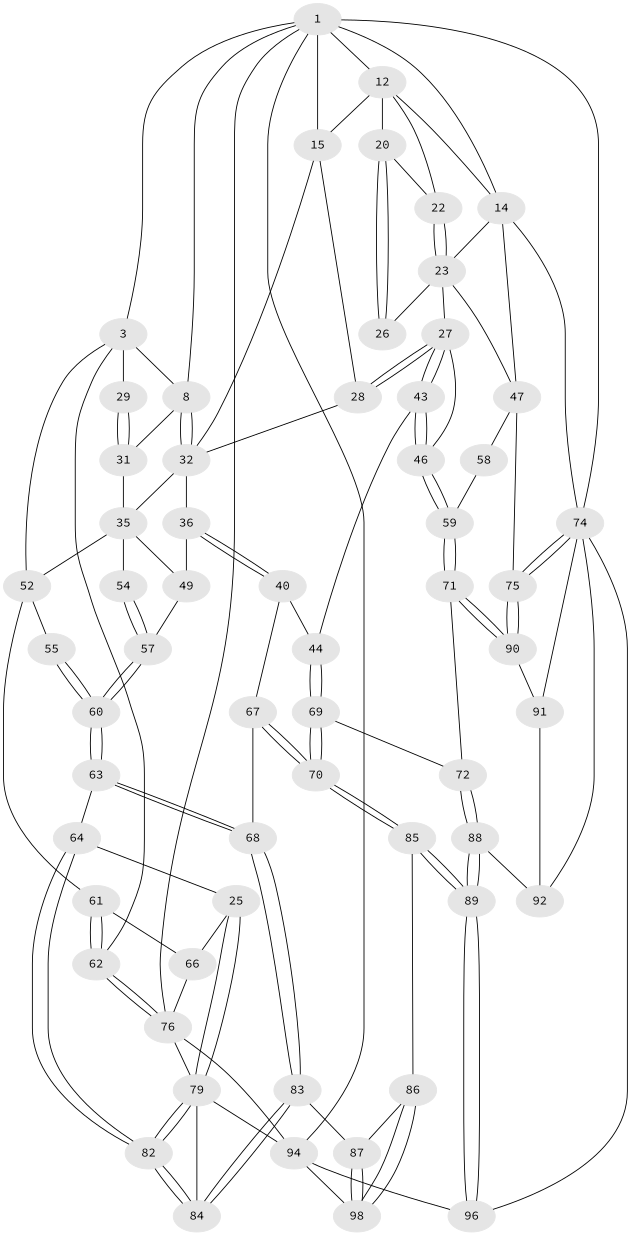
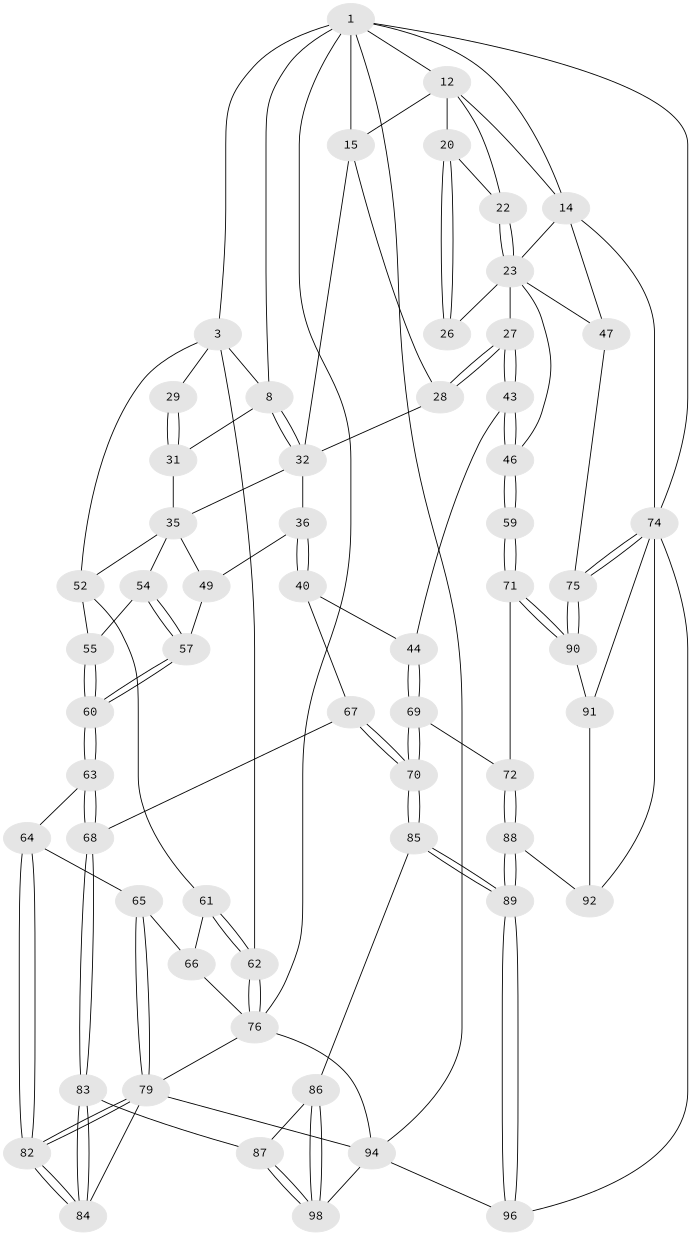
edge "27" -- "46": now "23" -- "46"
node "58": removed
edge "54" -- "55": added
node "25": label "25" -> "65"
